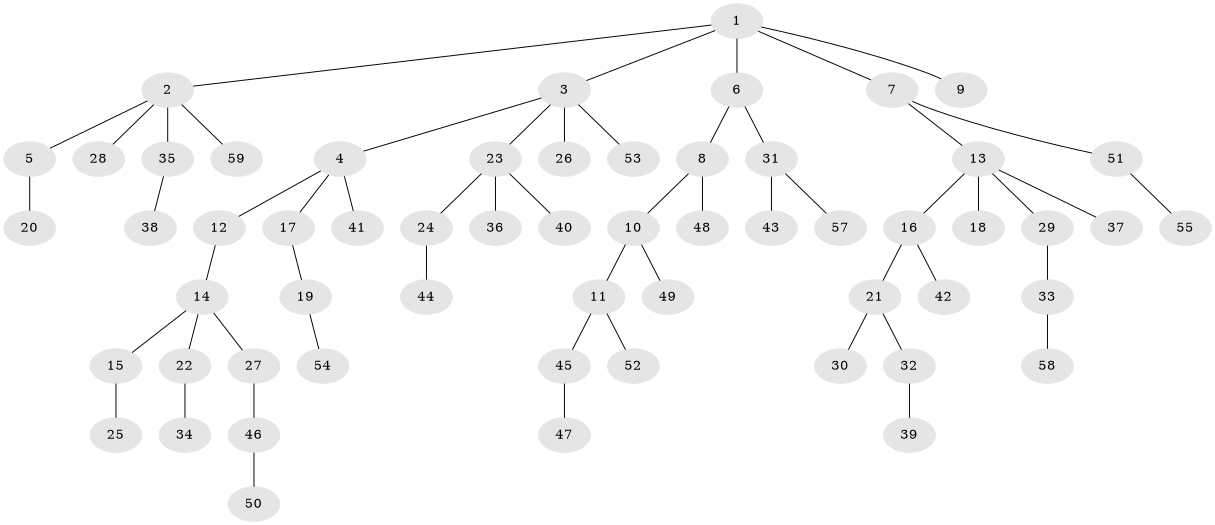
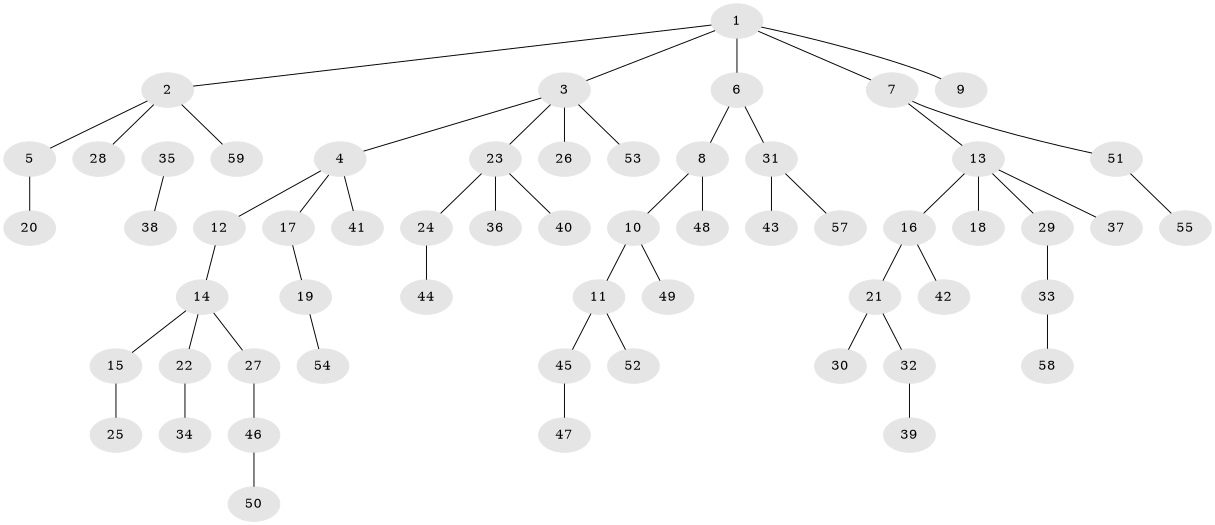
edge "2" -- "35": removed
